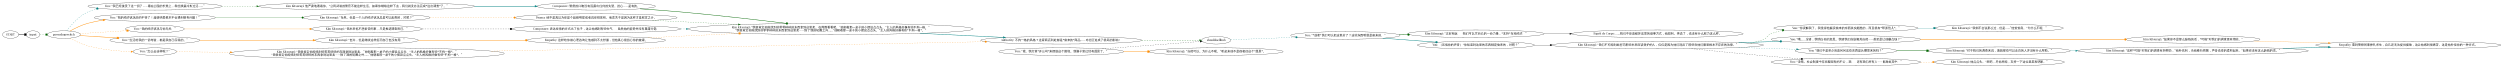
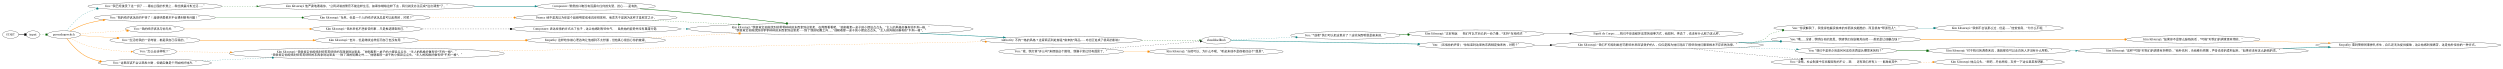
edge "pawnshopswitch" -> "You: “生活给我的一切考验，都是我自己应得的。”": style bold -> solid
edge "You: “*或者*我们可以把这里封了？这些东西明显是偷来的。”" -> "You: （压低你的声音）“你知道到这里的东西都是偷来的，对吧？”": now "shouldisellhub" -> "You: （压低你的声音）“你知道到这里的东西都是偷来的，对吧？”"
edge "You: “嗯。我打算*开公司*来摆脱这个困境。我脑子里已经有愿景了。”" -> "Kim Kitsuragi: “当然可以。为什么不呢。”听起来他不是很相信这个*愿景*。": style bold -> solid
node "You: “这里应该不会让我发大财，但确实像是个开始的好地方。”": added
